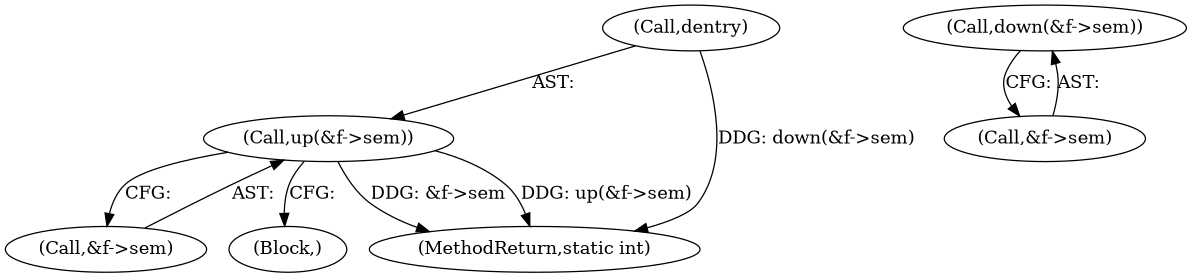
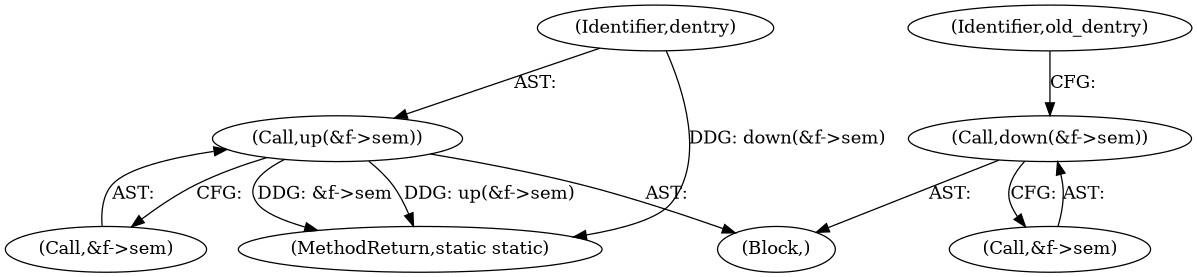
node "(Call,dentry)": label "(Call,dentry)" -> "(Identifier,dentry)"
node "(Identifier,old_dentry)": added
edge "(Call,up(&f->sem))" -> "(Block,)": label "CFG: " -> "AST: "
edge "(Call,down(&f->sem))" -> "(Block,)": added, label "AST:"
node "(MethodReturn,static int)": label "(MethodReturn,static int)" -> "(MethodReturn,static static)"
